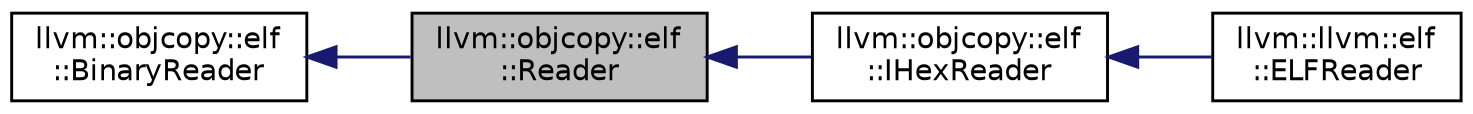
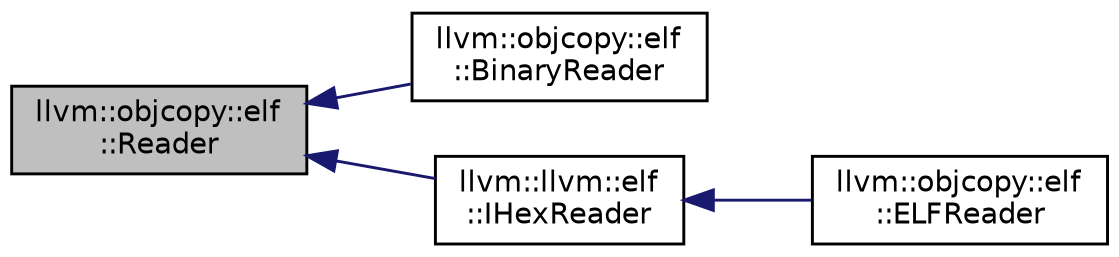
edge "llvm::objcopy::elf ::Reader" -> "llvm::objcopy::elf ::BinaryReader": reversed
node "llvm::objcopy::elf ::IHexReader": label "llvm::objcopy::elf ::IHexReader" -> "llvm::llvm::elf ::IHexReader"
node "llvm::llvm::elf ::ELFReader": label "llvm::llvm::elf ::ELFReader" -> "llvm::objcopy::elf ::ELFReader"
